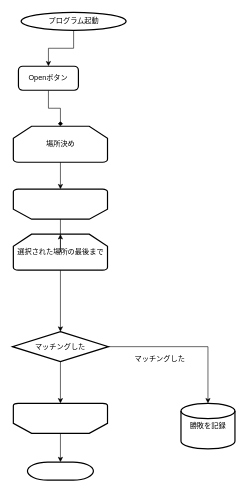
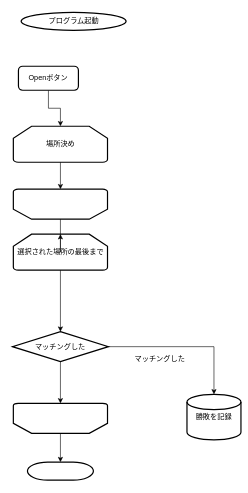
edge "プログラム起動" -> "Openボタン": removed
edge "Openボタン" -> "場所決め": arrowhead diamond -> classic
node "勝敗を記録": moved (208, 426) -> (214, 417)
